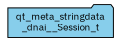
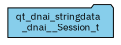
node "qt_meta_stringdata _dnai__Session_t": label "qt_meta_stringdata _dnai__Session_t" -> "qt_dnai_stringdata _dnai__Session_t"
